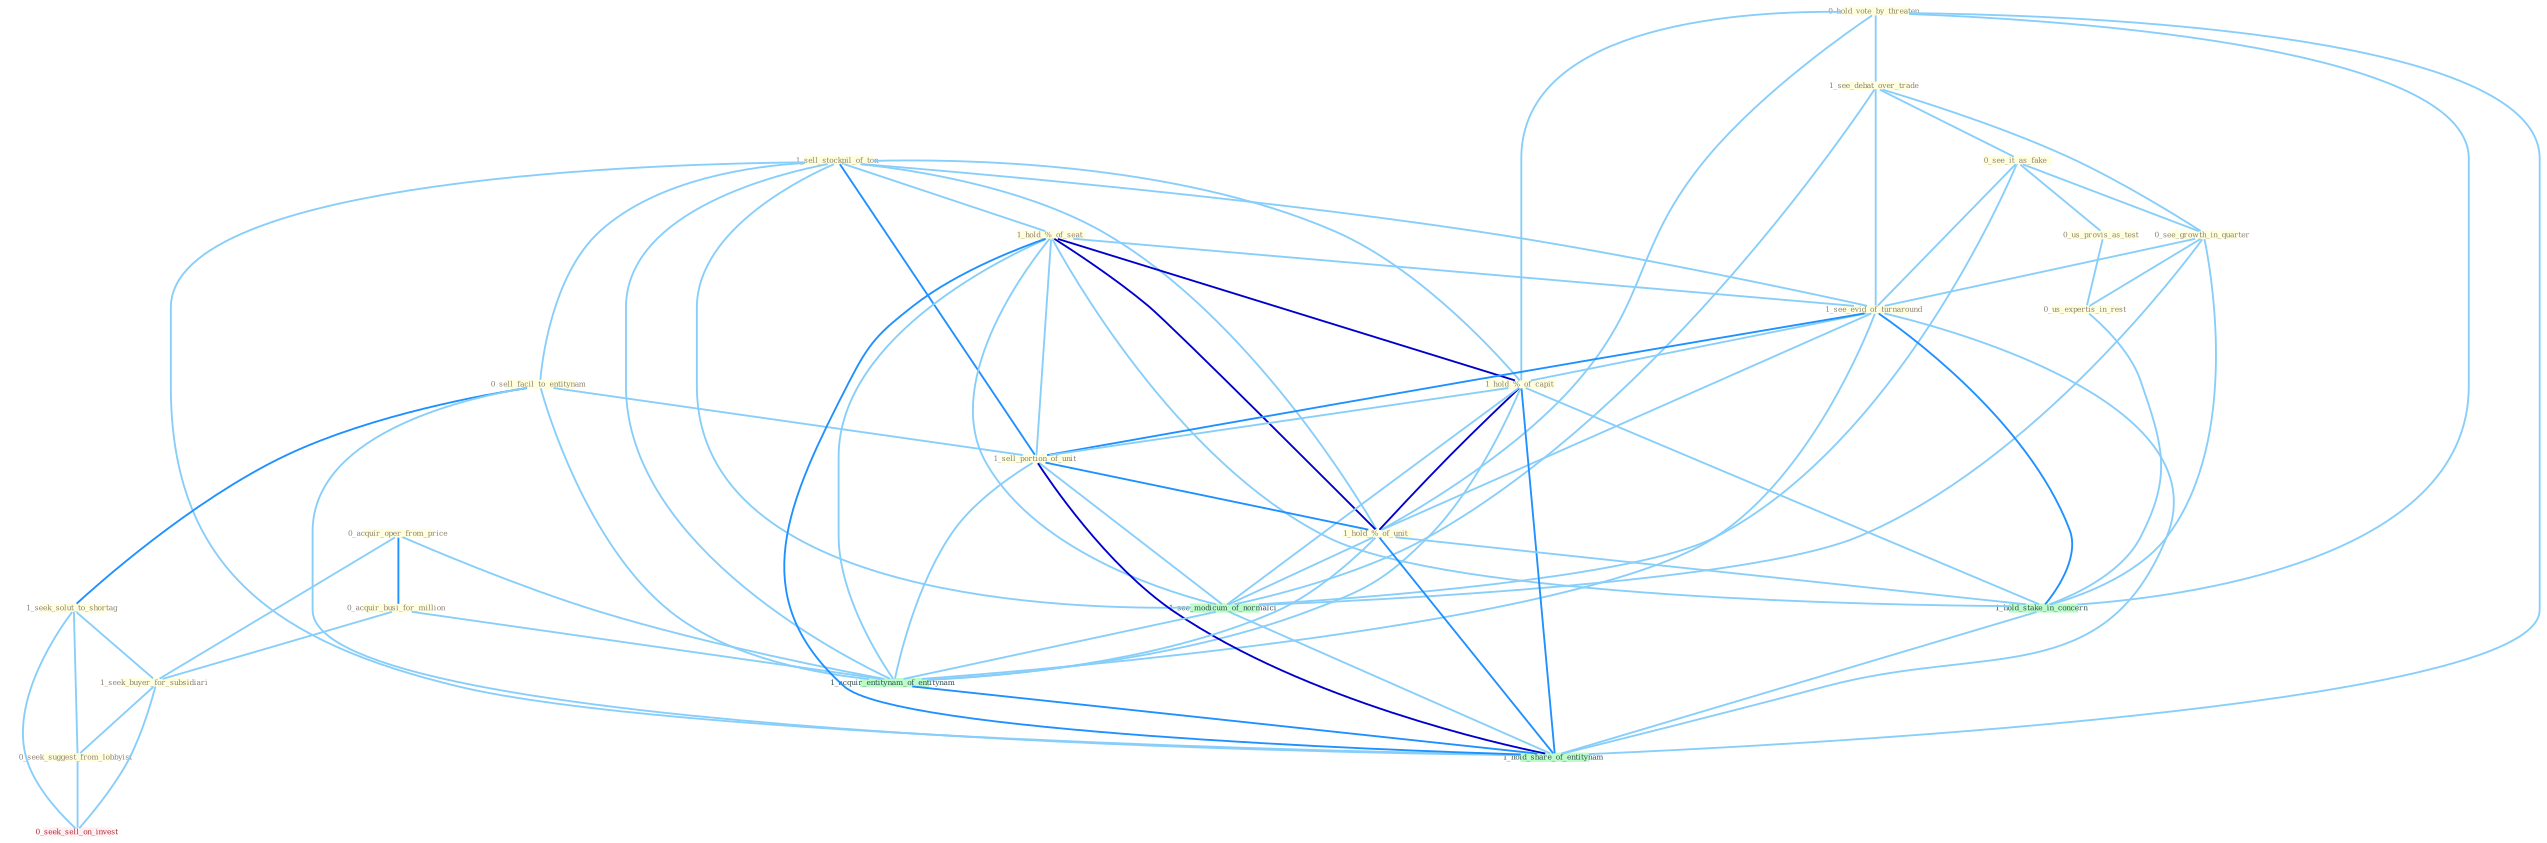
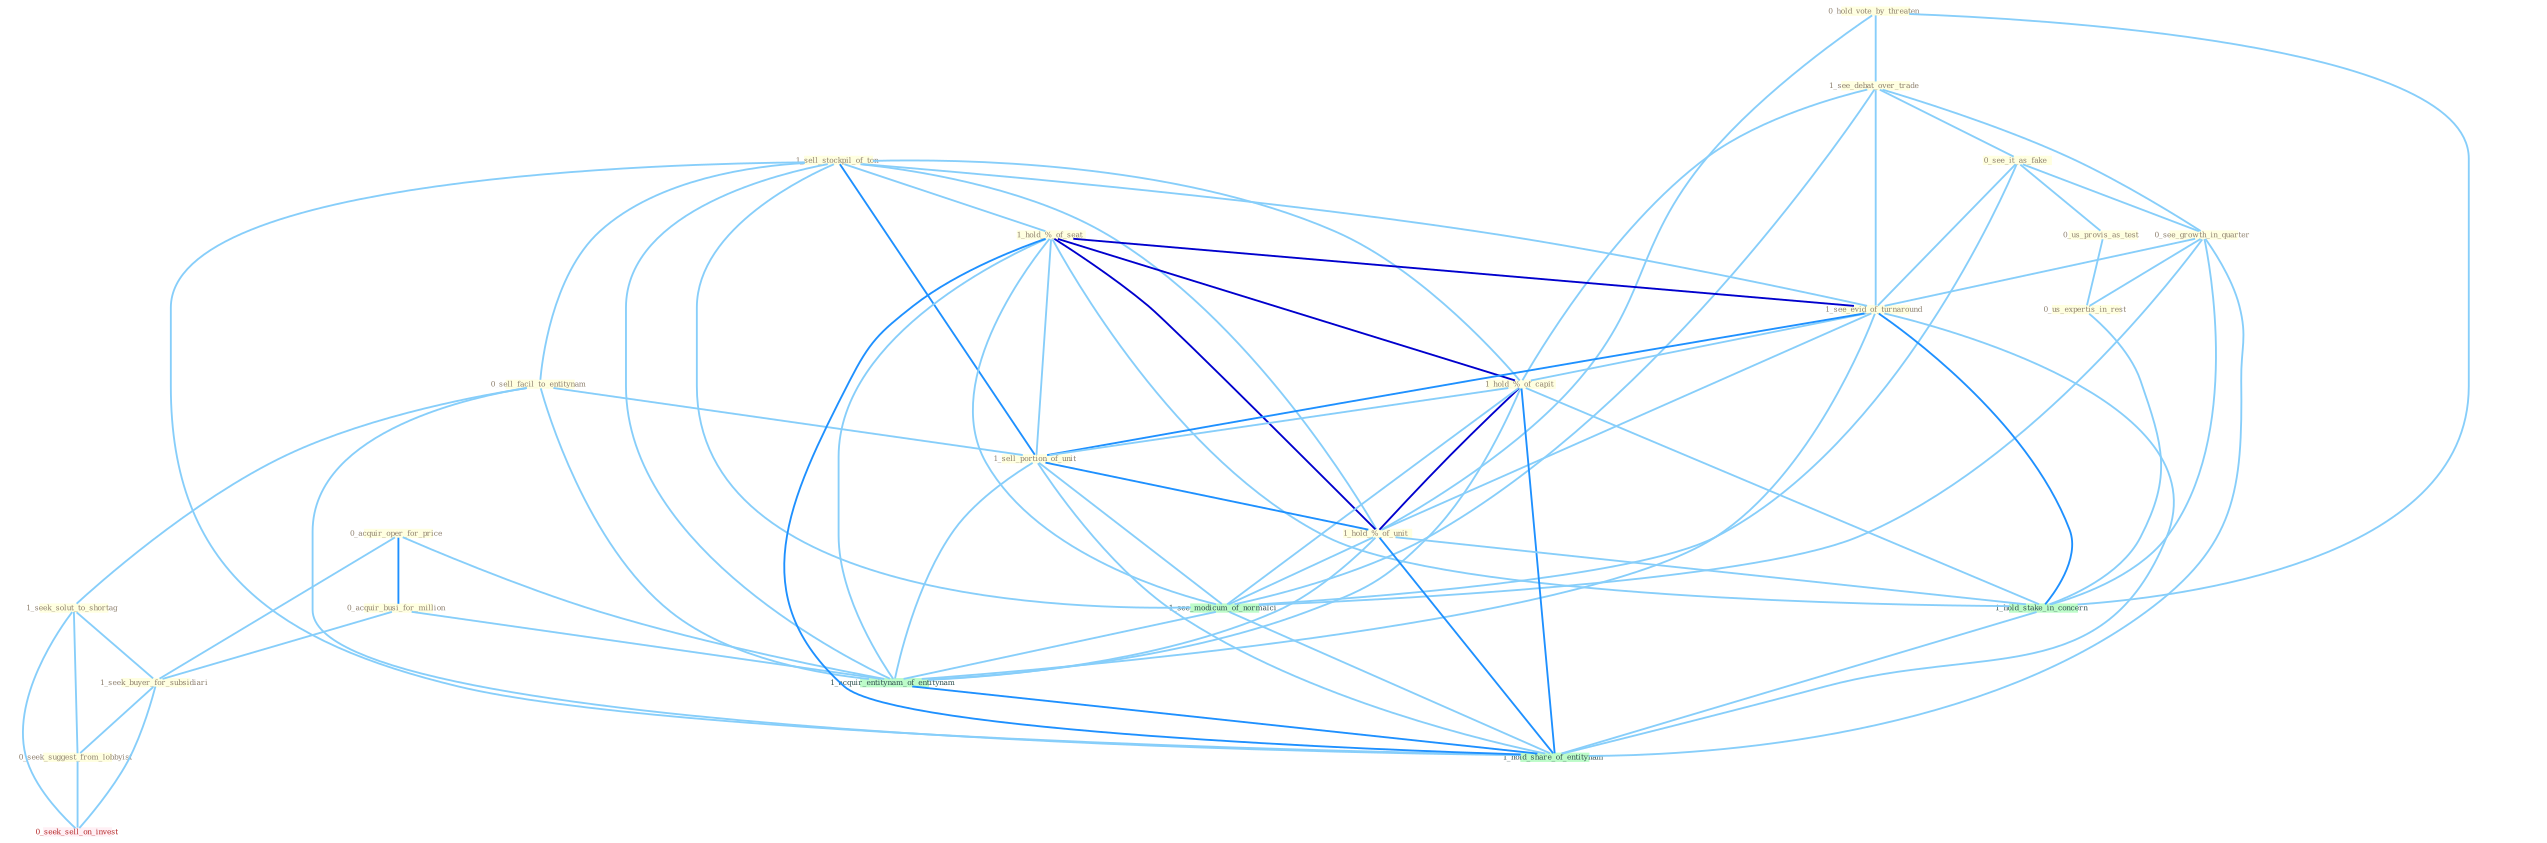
edge "0_hold_vote_by_threaten" -- "1_hold_%_of_capit": now "1_see_debat_over_trade" -- "1_hold_%_of_capit"
edge "1_hold_%_of_seat" -- "1_see_evid_of_turnaround": color #87cefa -> #0000cd
edge "0_sell_facil_to_entitynam" -- "1_seek_solut_to_shortag": color #1e90ff -> #87cefa
node "0_acquir_oper_from_price": label "0_acquir_oper_from_price" -> "0_acquir_oper_for_price"
edge "0_hold_vote_by_threaten" -- "1_hold_share_of_entitynam": now "0_see_growth_in_quarter" -- "1_hold_share_of_entitynam"
edge "1_sell_portion_of_unit" -- "1_hold_share_of_entitynam": color #0000cd -> #87cefa
